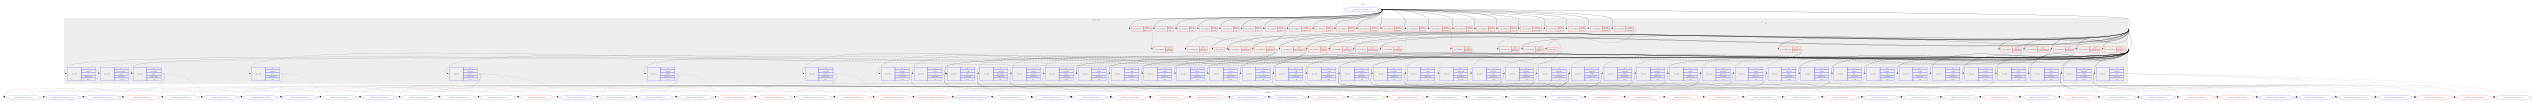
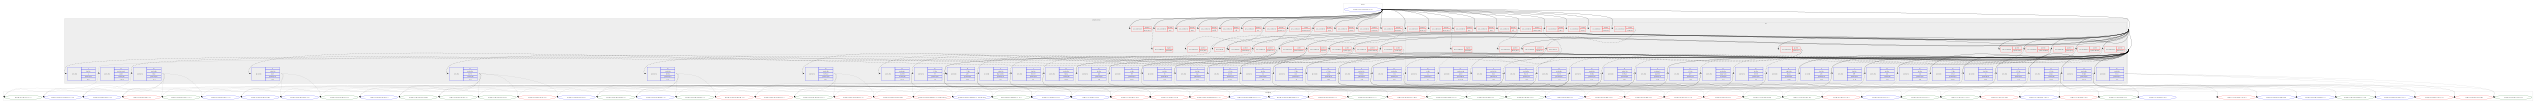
node "portage://x11-libs/pango-1.48.11": removed
